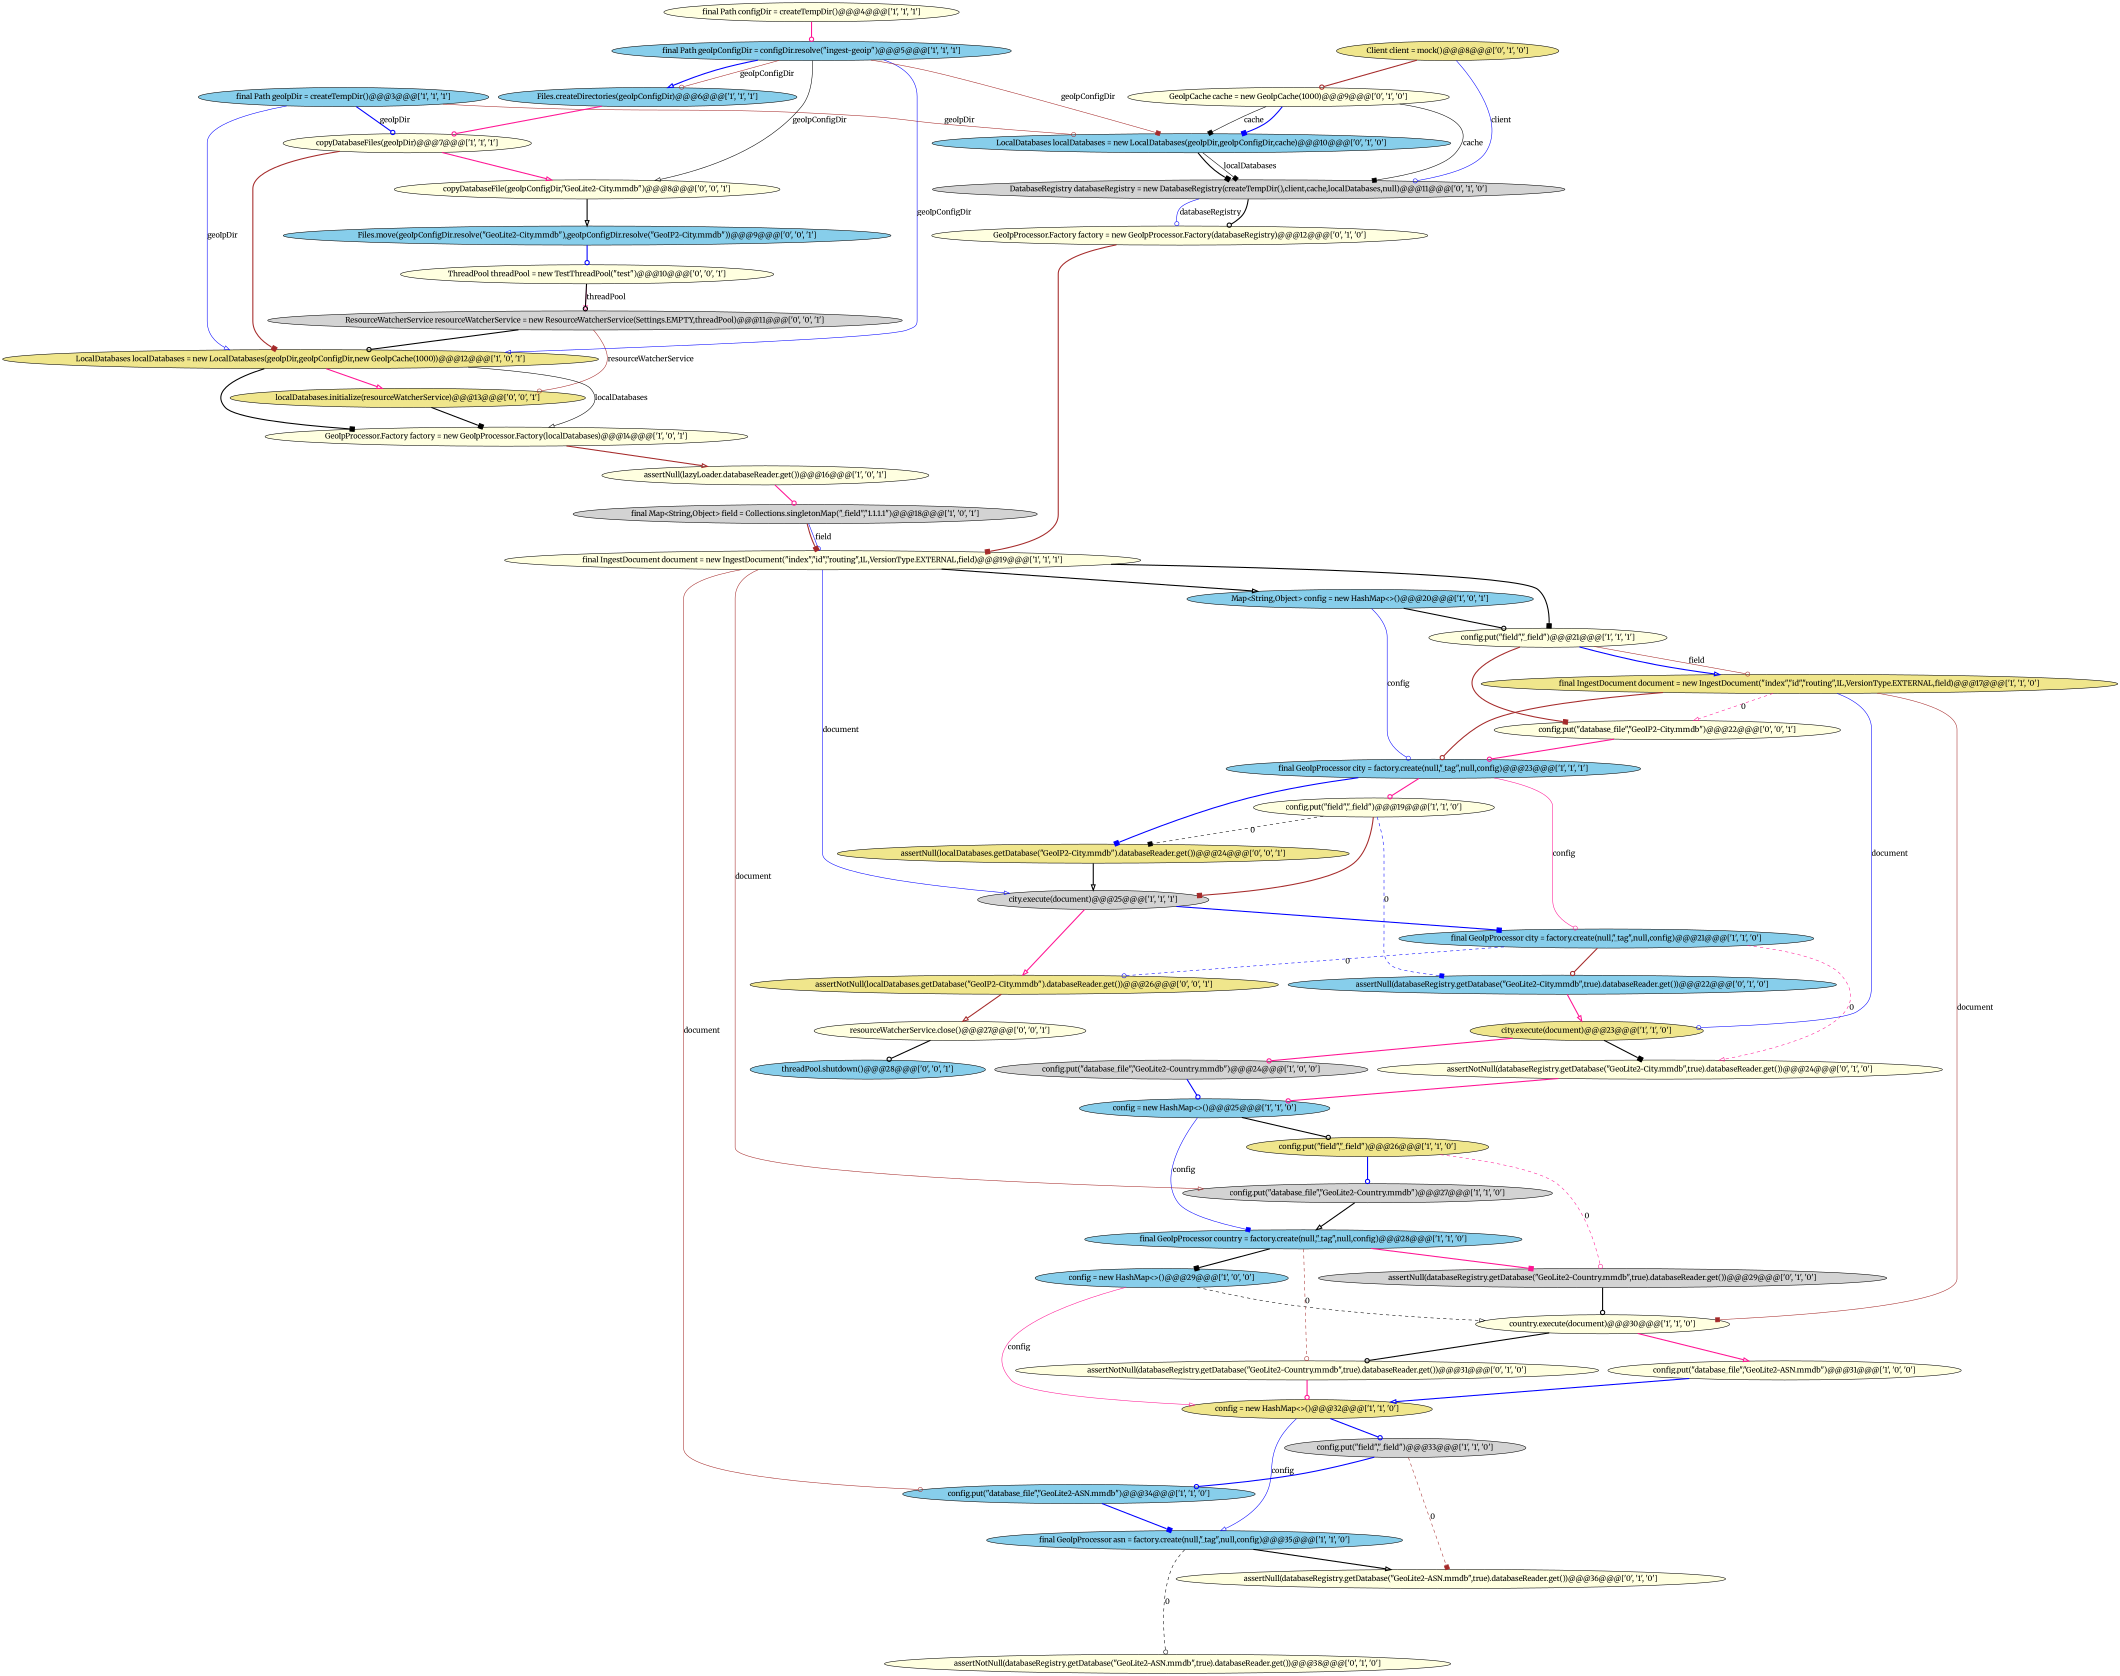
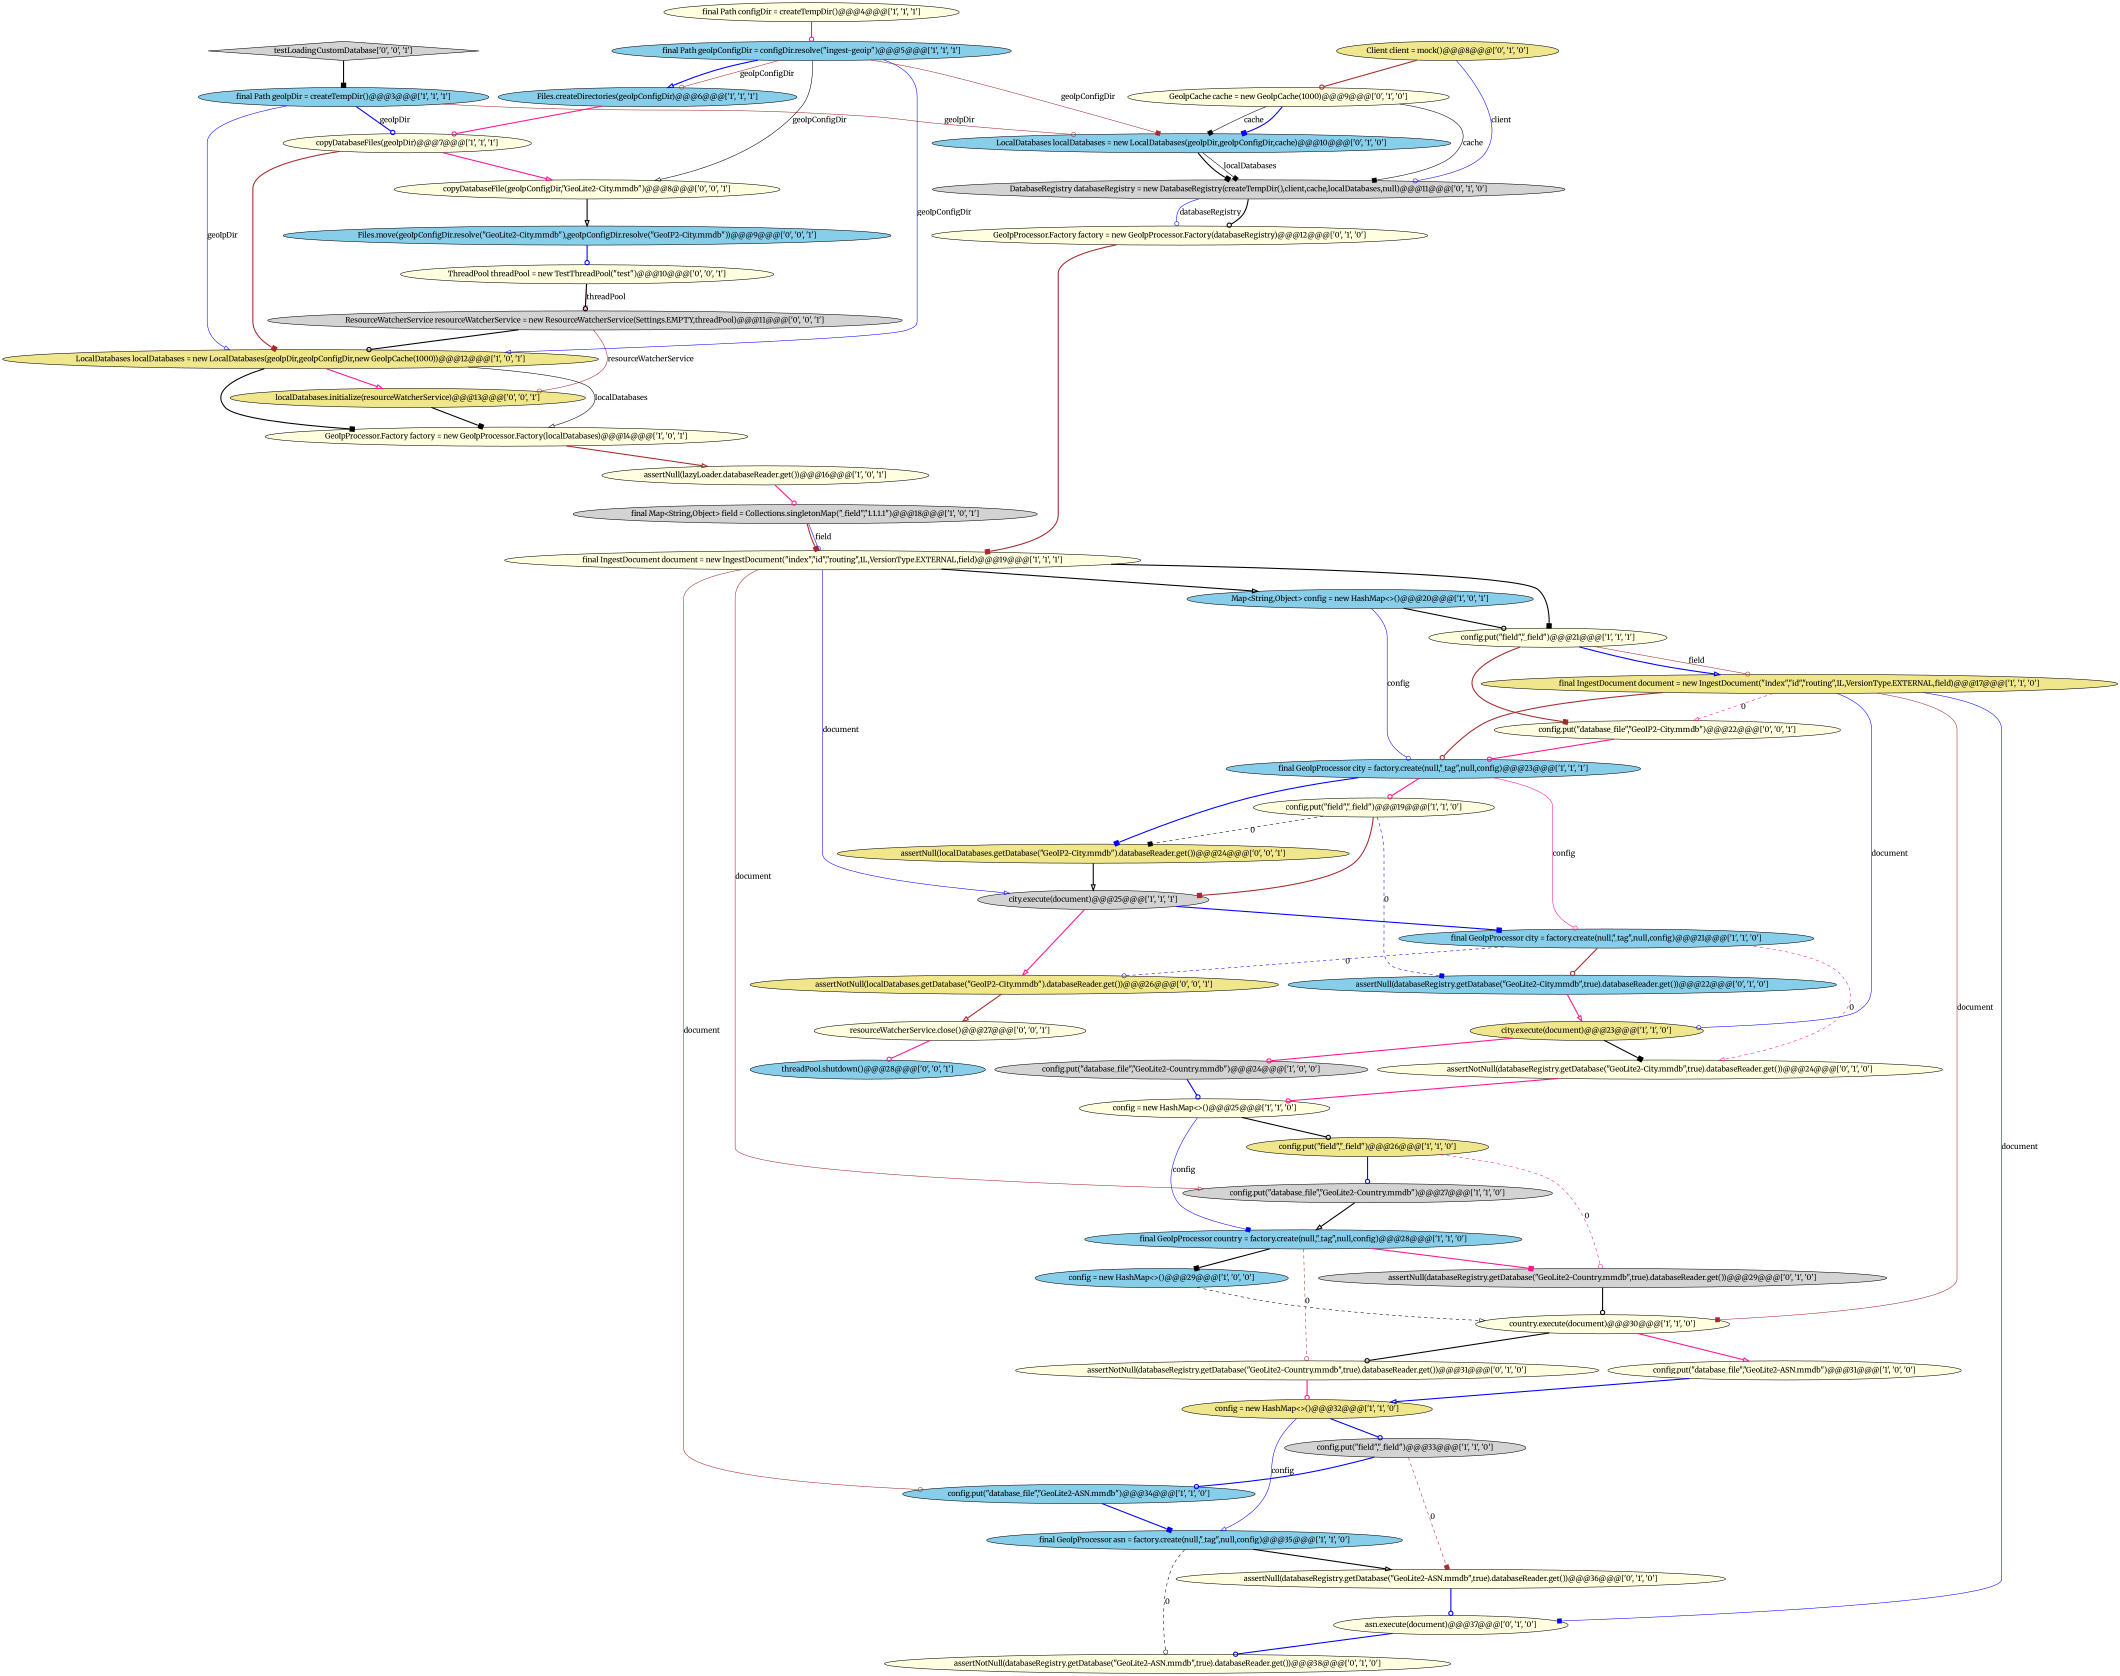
node "testLoadingCustomDatabase['0', '0', '1']": added
edge "resourceWatcherService.close()@@@27@@@['0', '0', '1']" -> "threadPool.shutdown()@@@28@@@['0', '0', '1']": color black -> deeppink
node "config = new HashMap<>()@@@25@@@['1', '1', '0']": fillcolor skyblue -> lightyellow
edge "config = new HashMap<>()@@@29@@@['1', '0', '0']" -> "config = new HashMap<>()@@@32@@@['1', '1', '0']": removed, label "config"
node "asn.execute(document)@@@37@@@['0', '1', '0']": added
